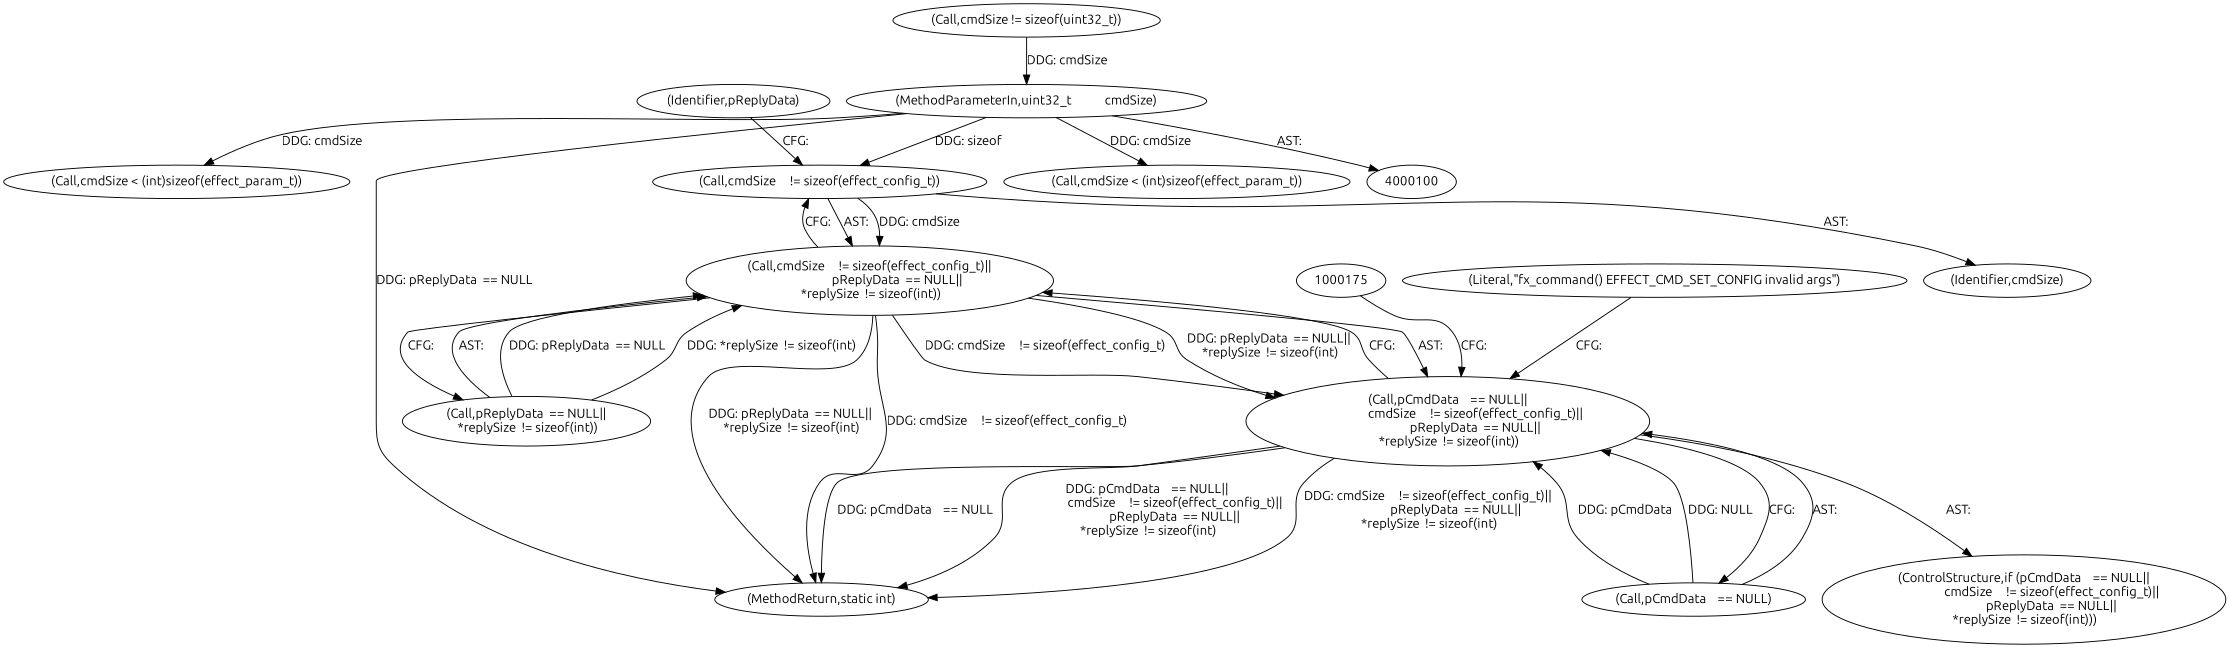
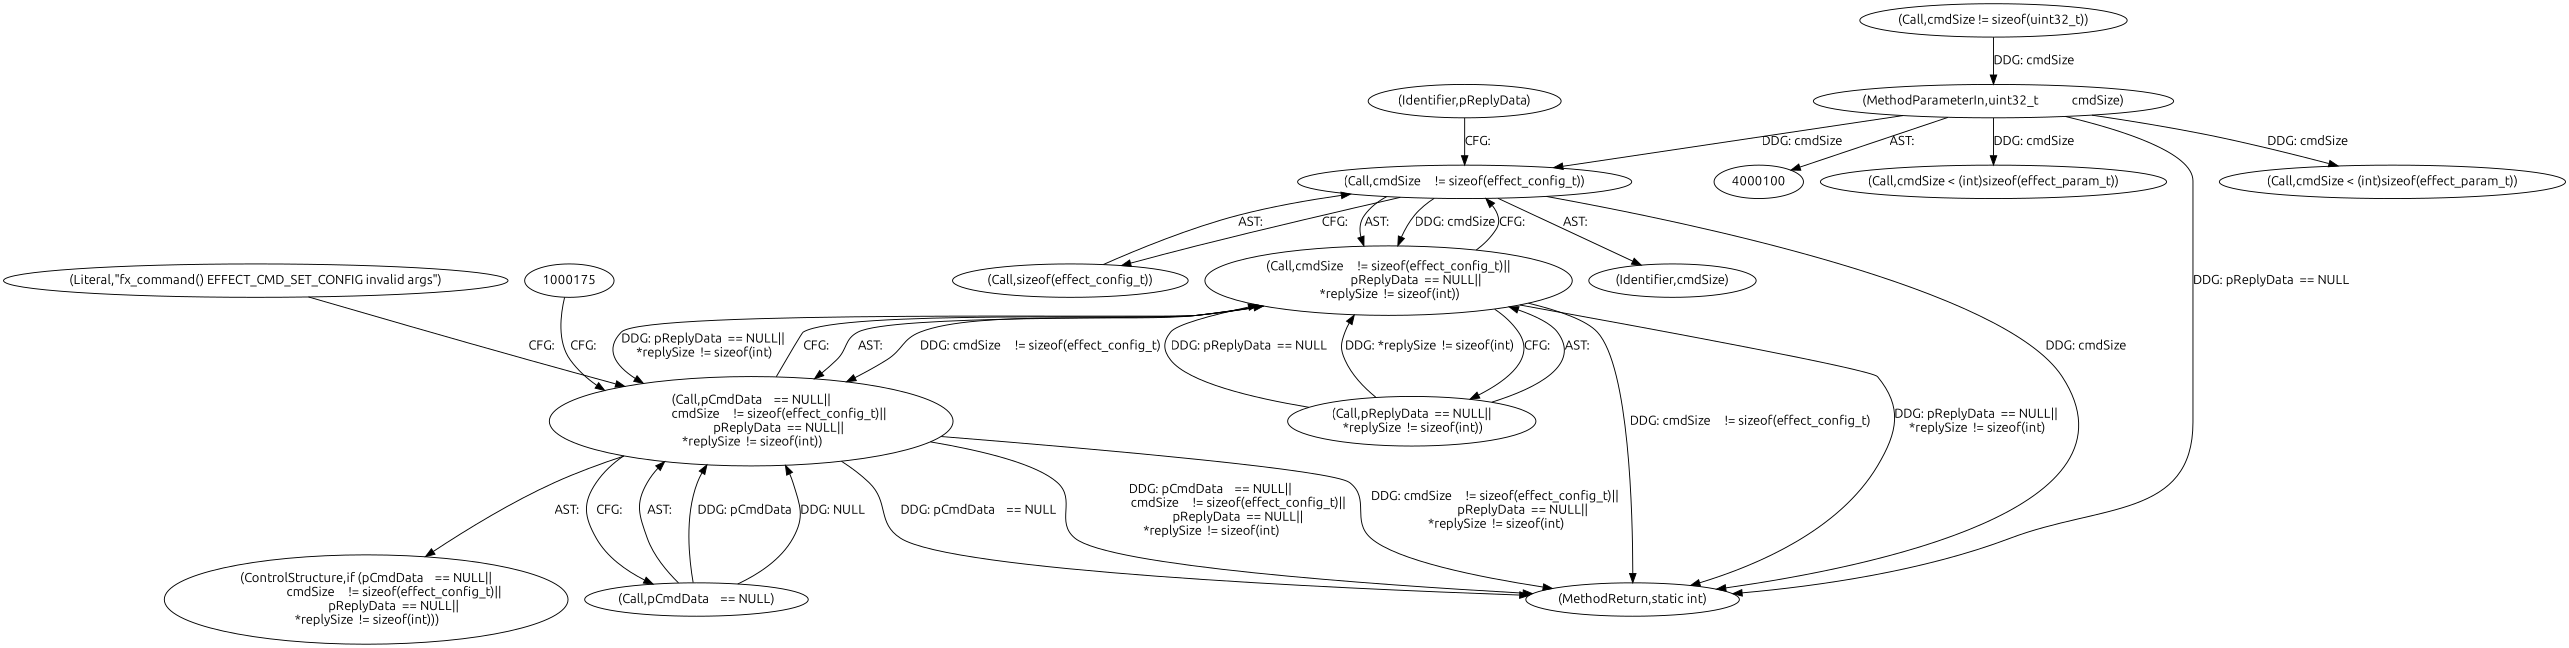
edge "(MethodParameterIn,uint32_t            cmdSize)" -> "(Call,cmdSize     != sizeof(effect_config_t))": label "DDG: sizeof" -> "DDG: cmdSize"
node "(Call,sizeof(effect_config_t))": added
edge "(Call,cmdSize     != sizeof(effect_config_t))" -> "(MethodReturn,static int)": added, label "DDG: cmdSize"
